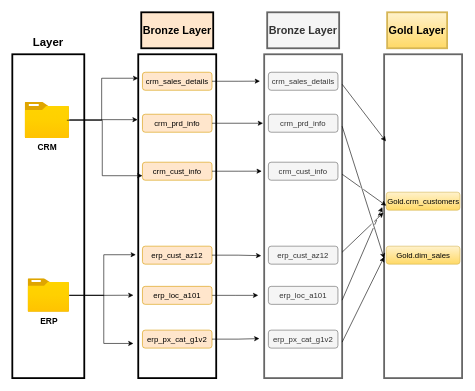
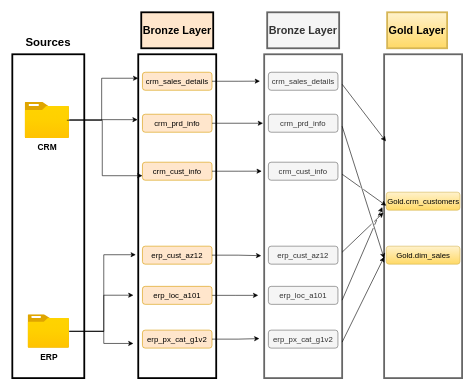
node "Layer": label "Layer" -> "Sources"
node "ERP": moved (49, 296) -> (49, 332)
